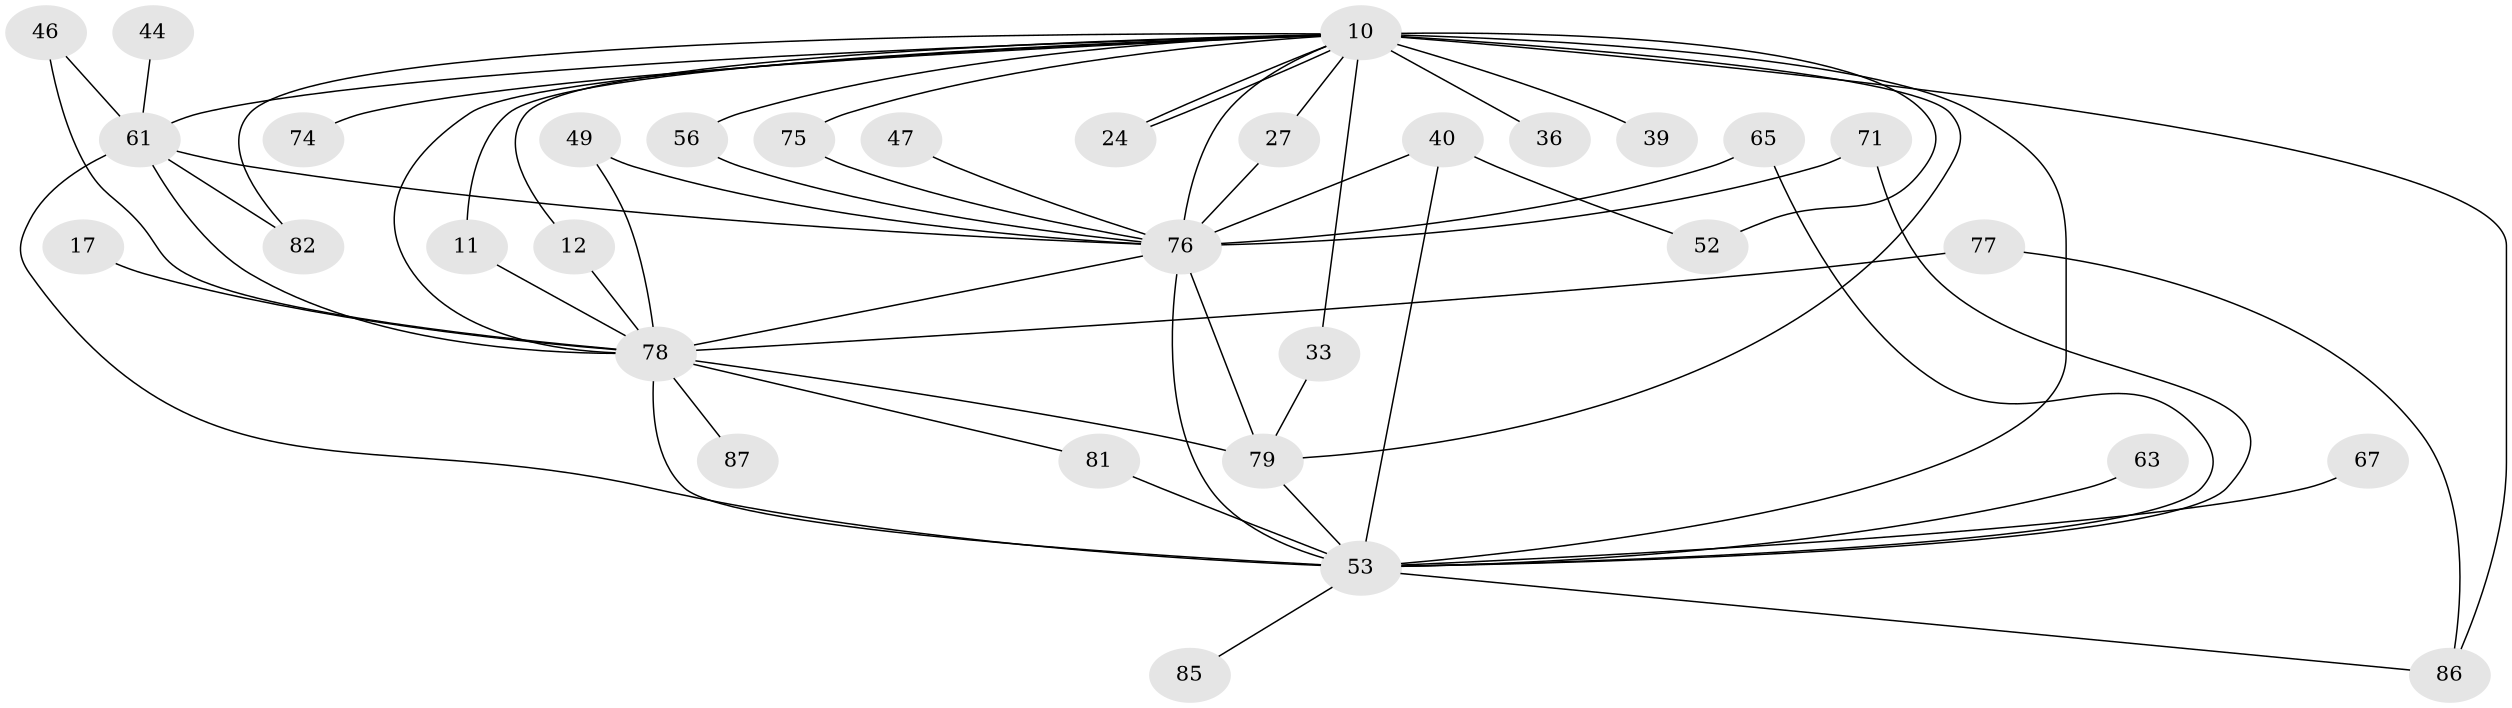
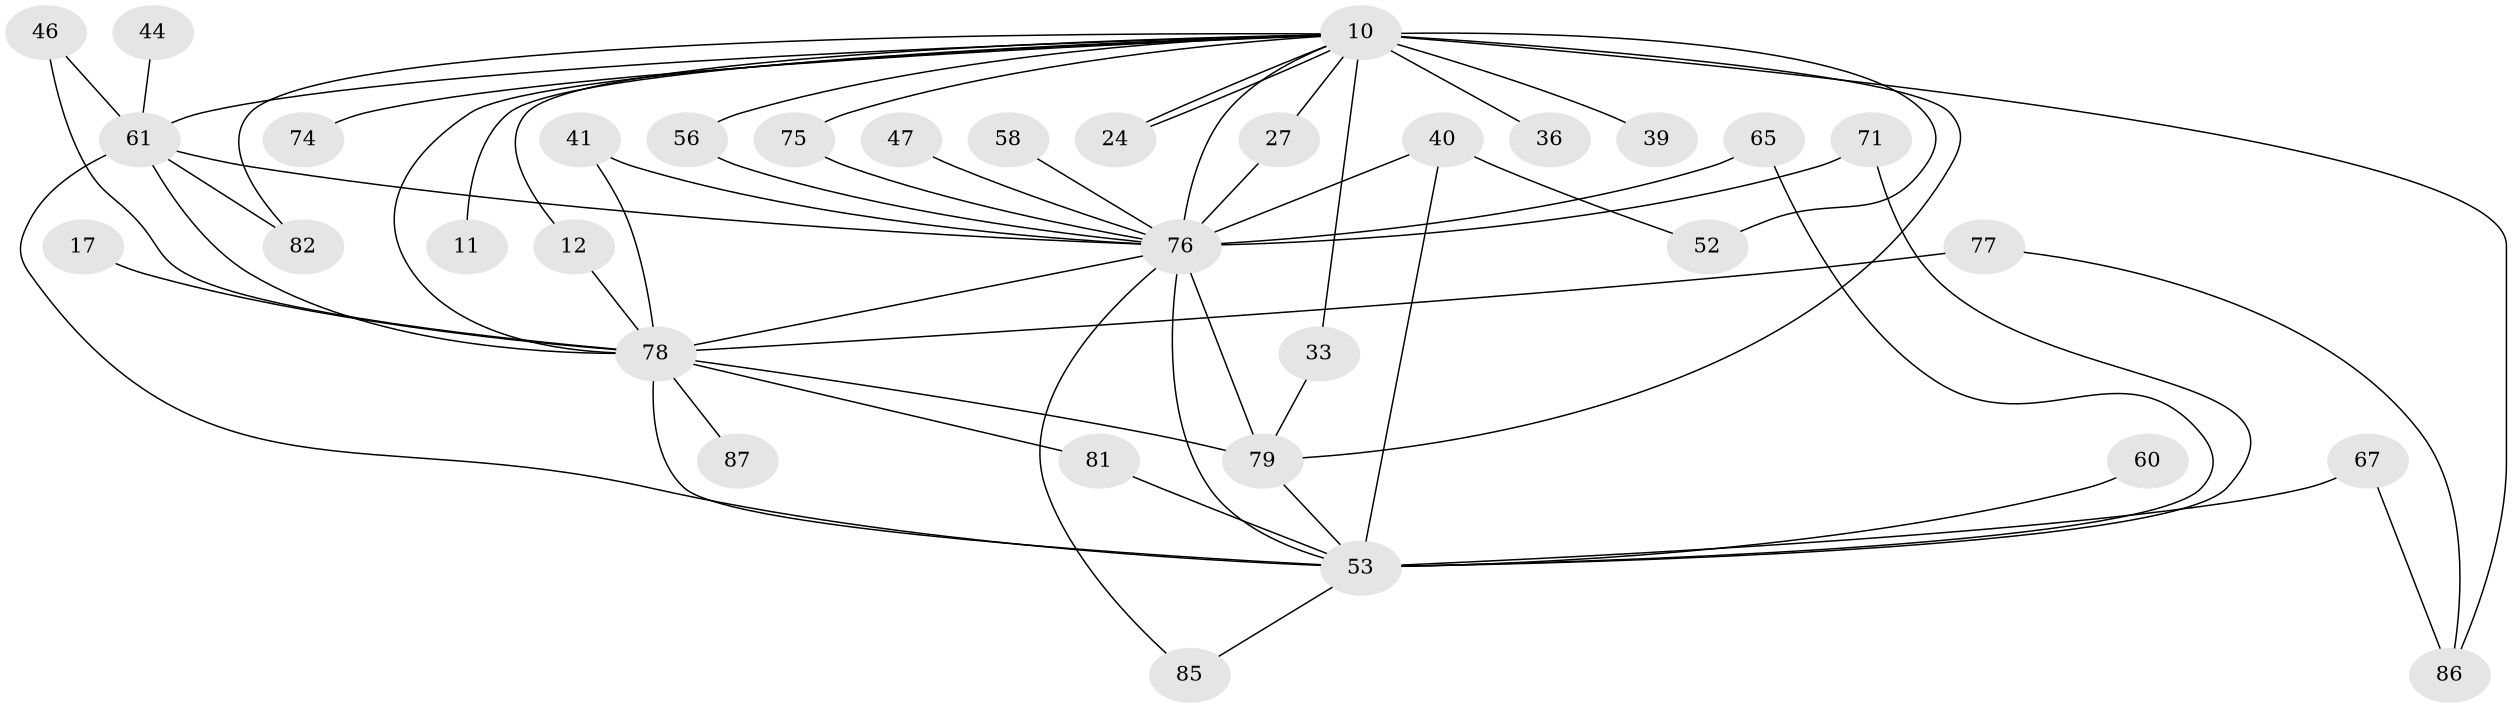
node "49": label "49" -> "41"
node "58": added
edge "10" -- "53": removed
edge "11" -- "78": removed
node "63": label "63" -> "60"
edge "76" -- "85": added
edge "53" -- "86": now "67" -- "86"
